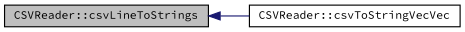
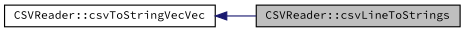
edge "CSVReader::csvToStringVecVec" -> "CSVReader::csvLineToStrings": reversed
